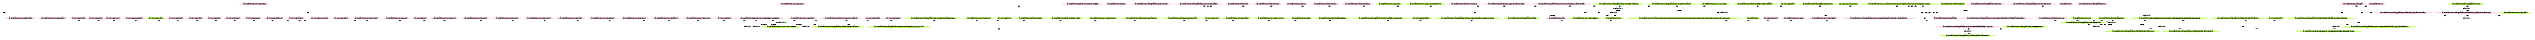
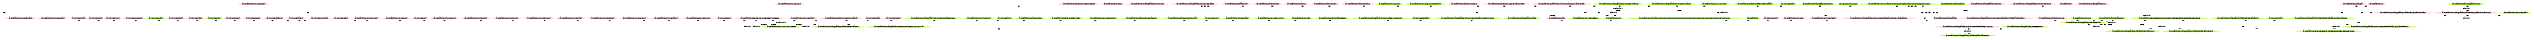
node "path: /Device/HarddiskVolume2/Users/admin/Downloads": label "path: /Device/HarddiskVolume2/Users/admin/Downloads" -> "path: /Device/HarddiskVolume2/ProgramData/admin/Downloads"
node "path: /Windows/System32/ole32.dll": fillcolor pink -> greenyellow
